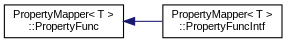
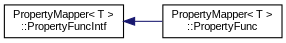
edge "PropertyMapper< T > ::PropertyFuncIntf" -> "PropertyMapper< T > ::PropertyFunc": reversed
